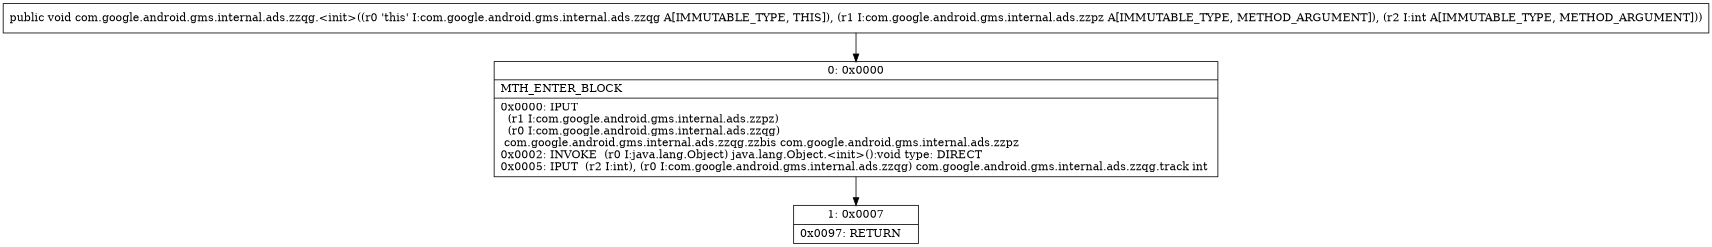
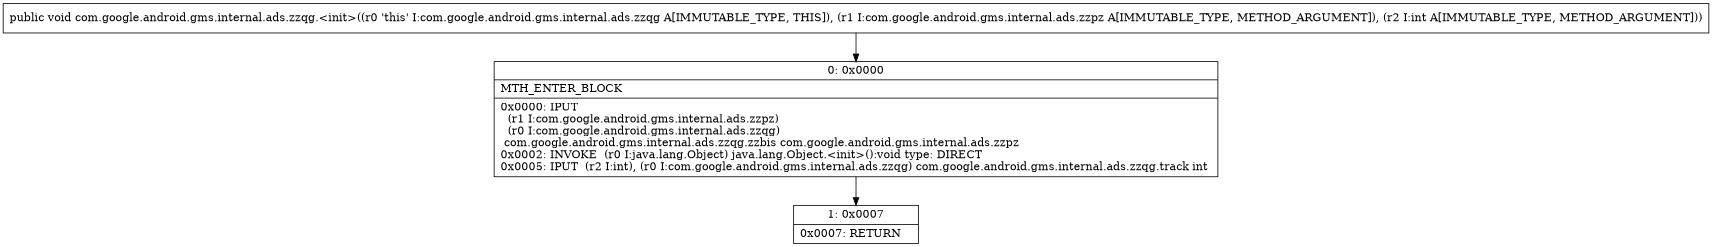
node "1: 0x0007": text "0x0097: RETURN" -> "0x0007: RETURN"
